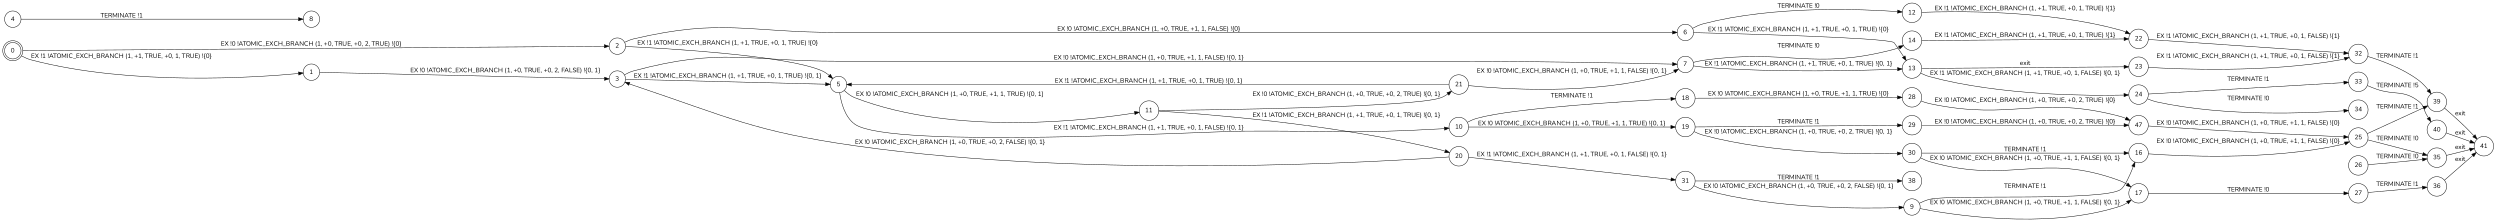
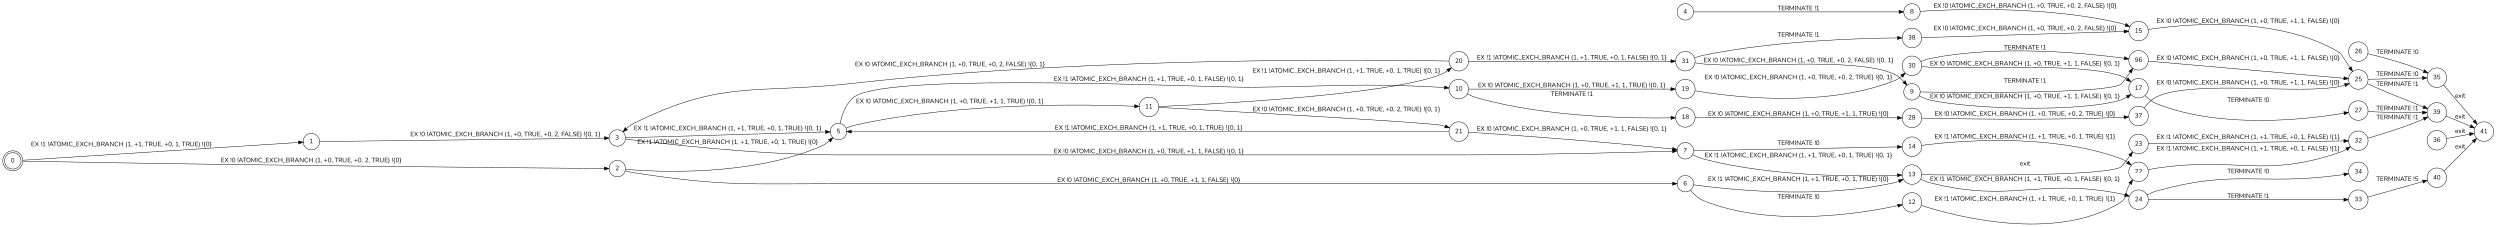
node "15": added
node "29": removed
node "47": label "47" -> "37"
node "16": label "16" -> "96"
edge "27" -> "36": now "27" -> "39"
